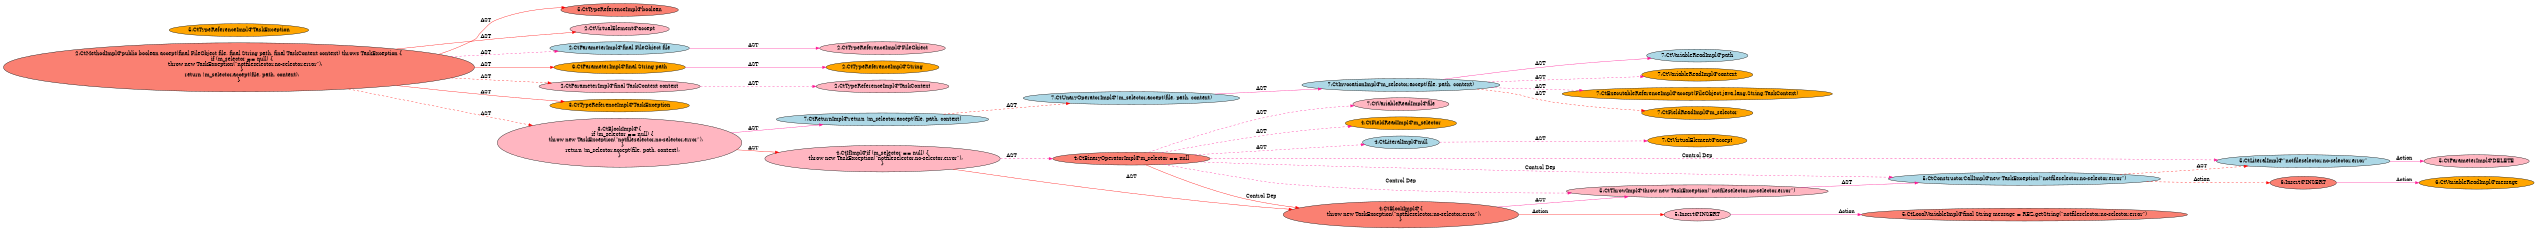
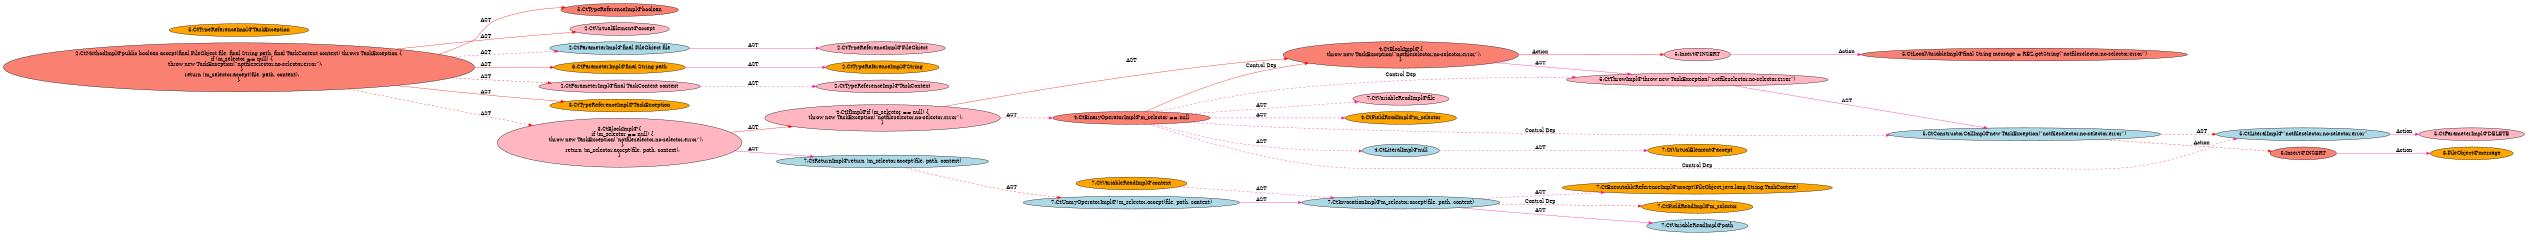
edge "7:CtInvocationImpl@m_selector.accept(file, path, context)" -> "7:CtVariableReadImpl@context": reversed
edge "7:CtInvocationImpl@m_selector.accept(file, path, context)" -> "7:CtFieldReadImpl@m_selector": label "AST" -> "Control Dep"
node "6:CtVariableReadImpl@message": label "6:CtVariableReadImpl@message" -> "6:FileObject@message"
